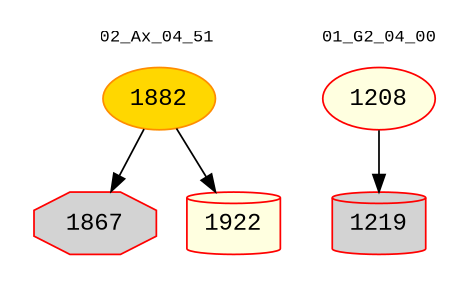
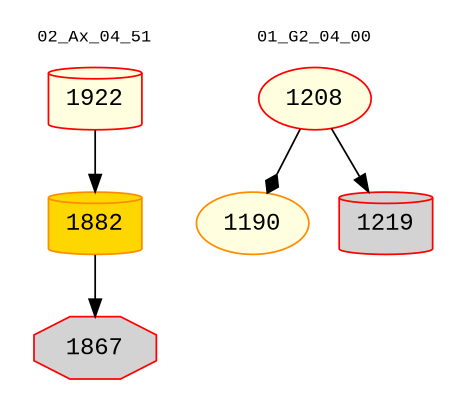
node "1882": shape ellipse -> cylinder
edge "1882" -> "1922": reversed
node "1190": added
